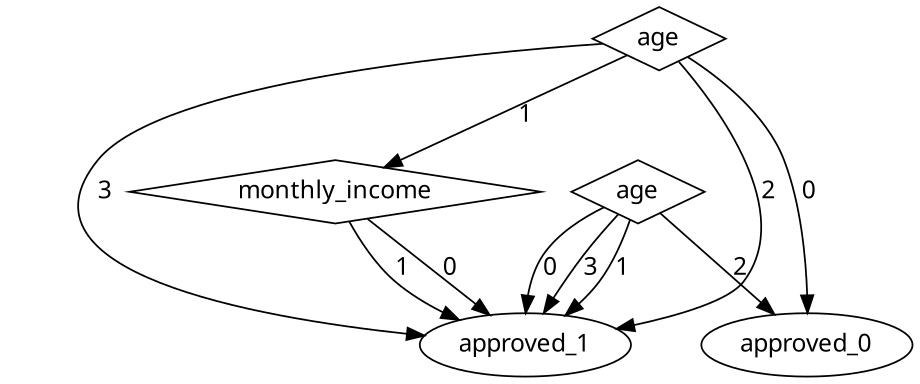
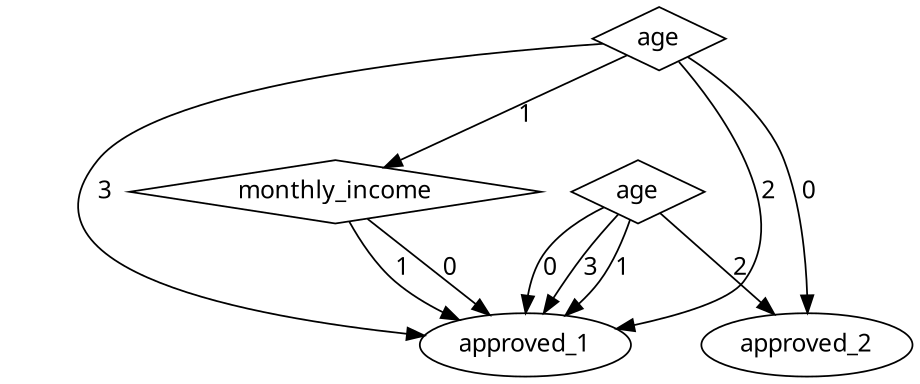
node "approved_0": label "approved_0" -> "approved_2"
